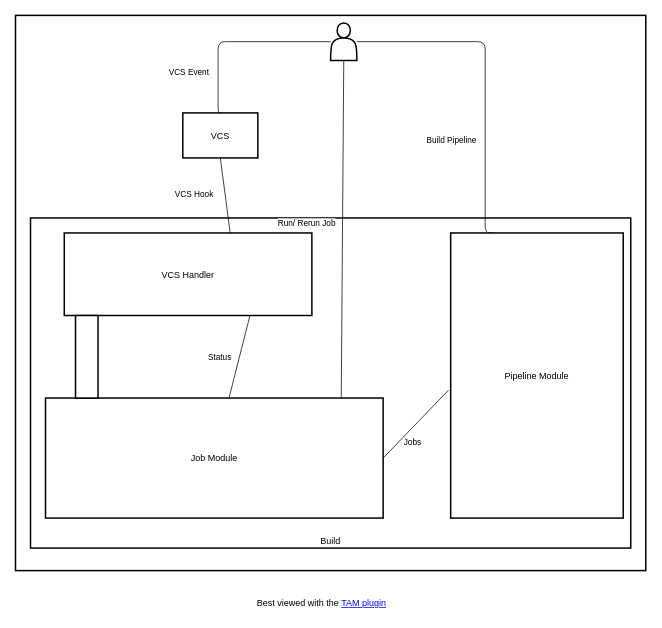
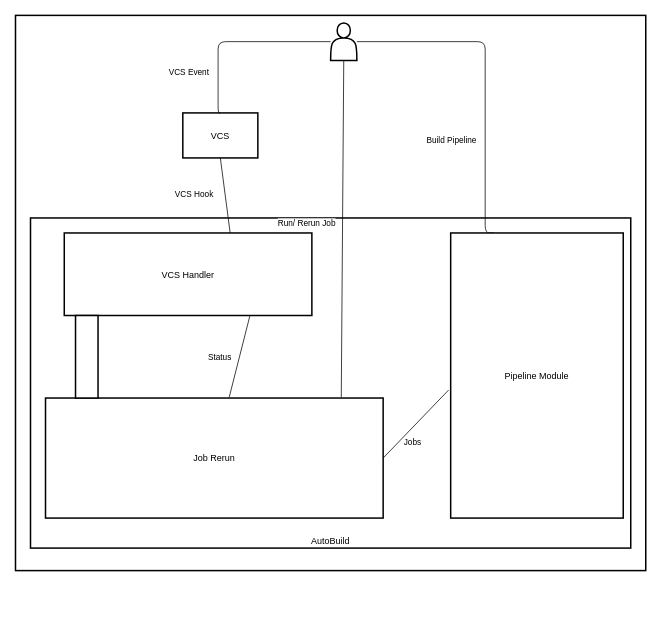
node "Job Module": label "Job Module" -> "Job Rerun"
node "Build": label "Build" -> "AutoBuild"
node "Best viewed with the TAM plugin": removed
